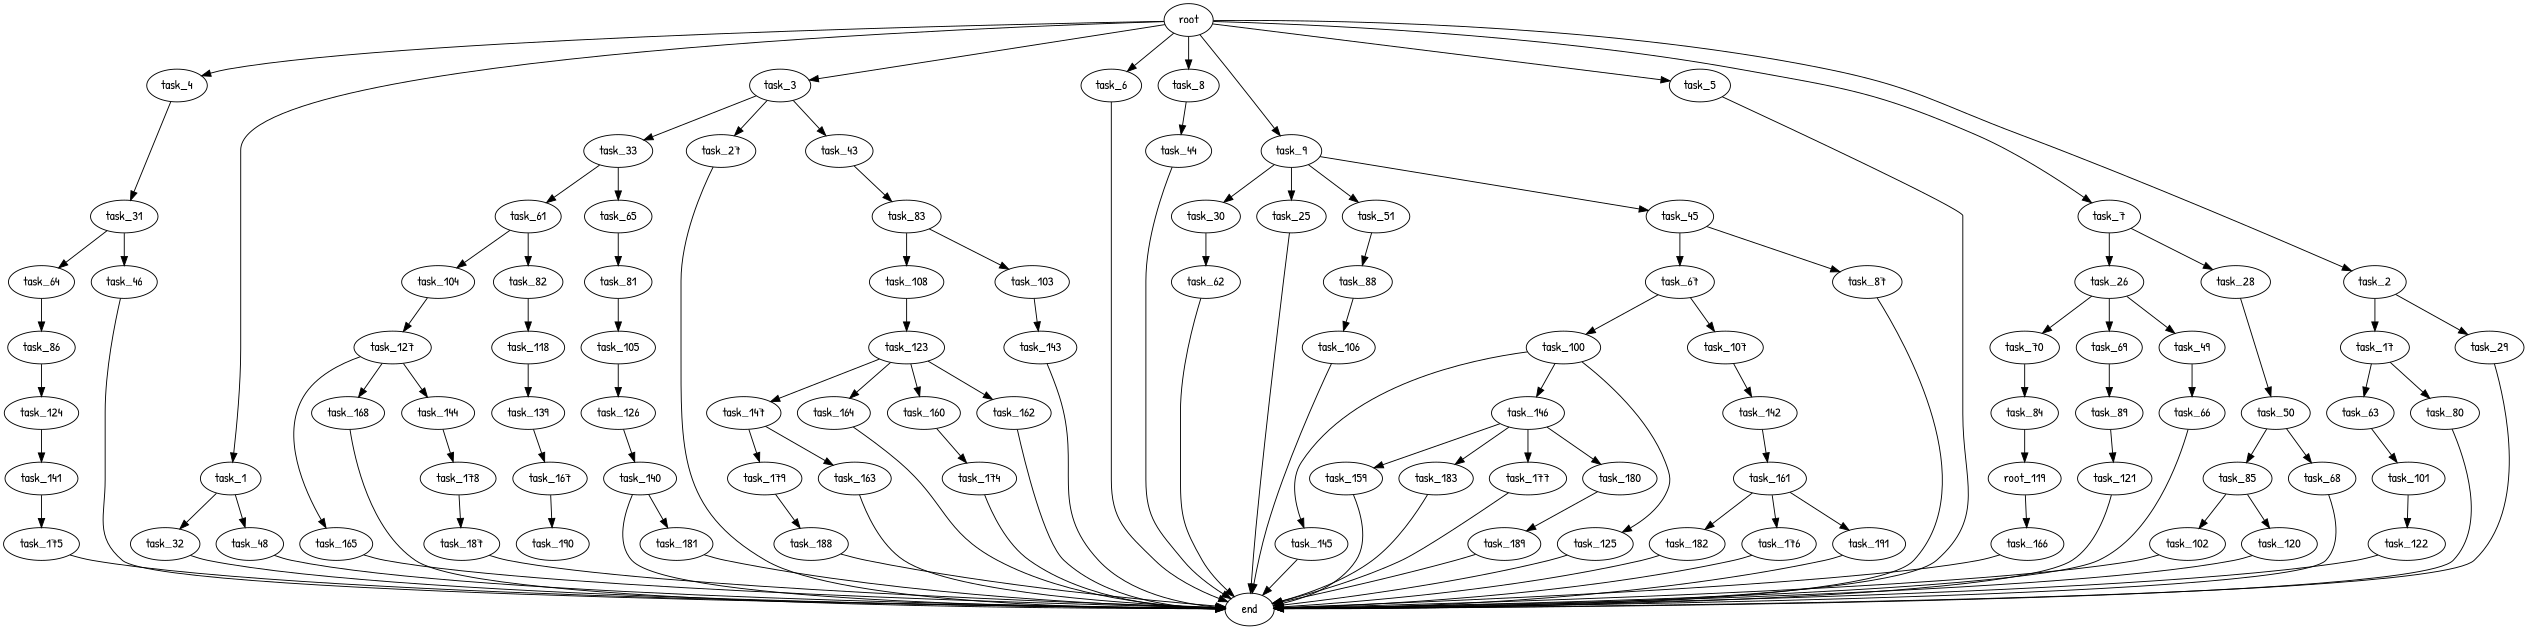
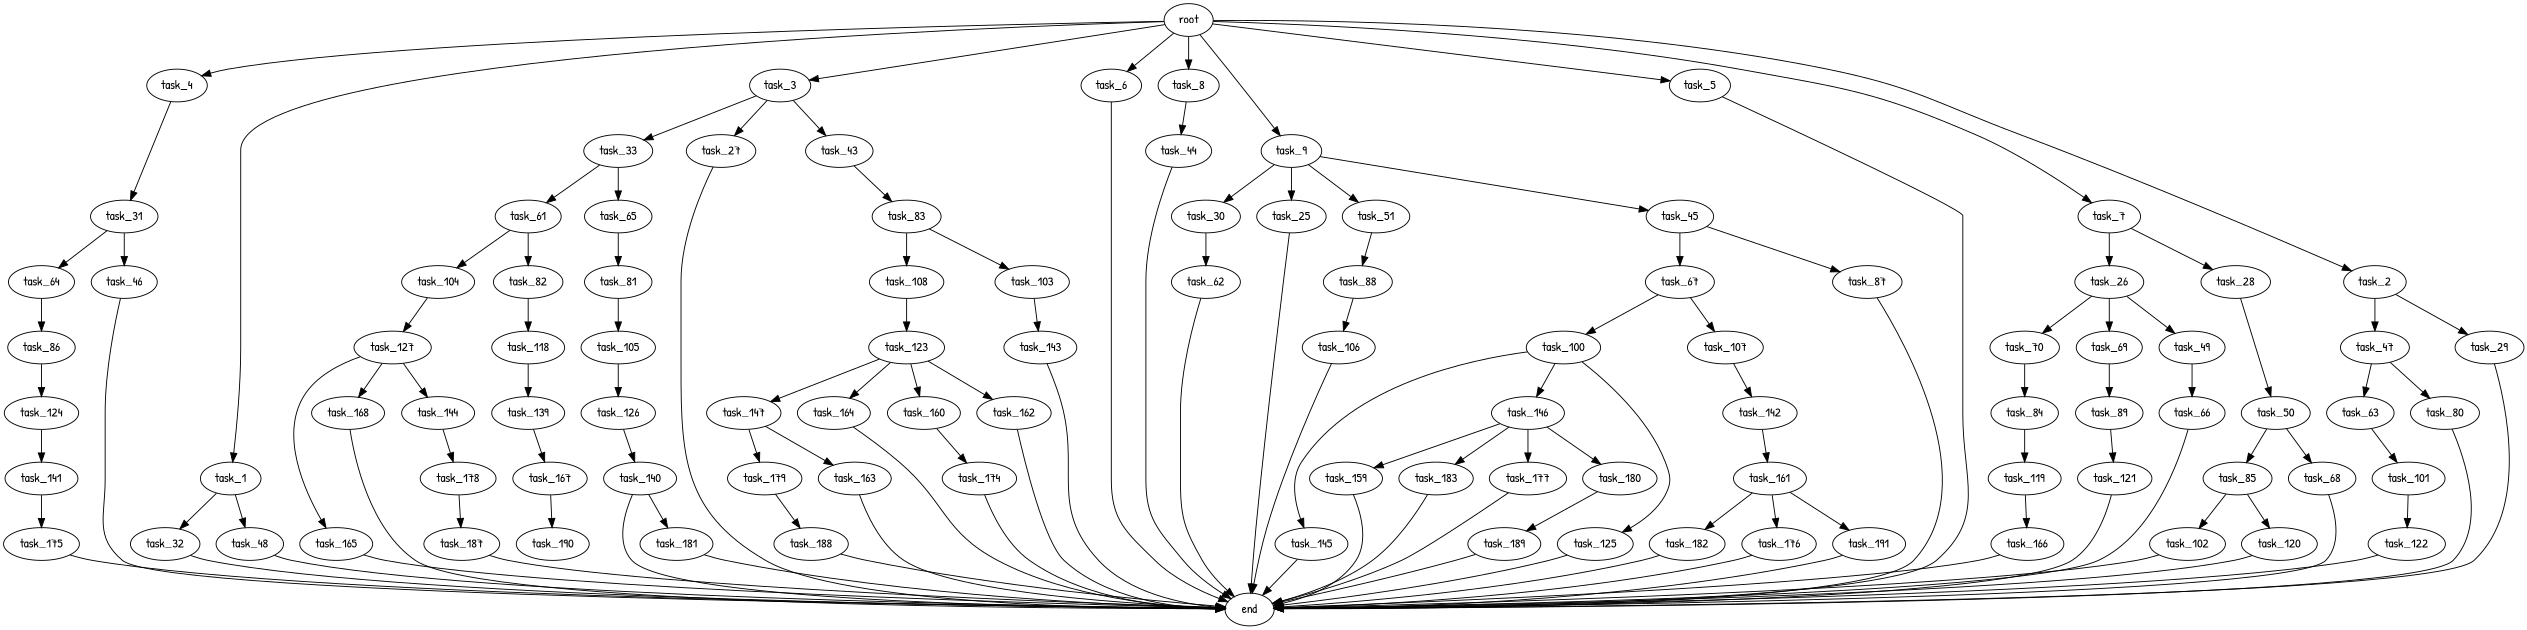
node "task_17": label "task_17" -> "task_47"
node "root_119": label "root_119" -> "task_119"
